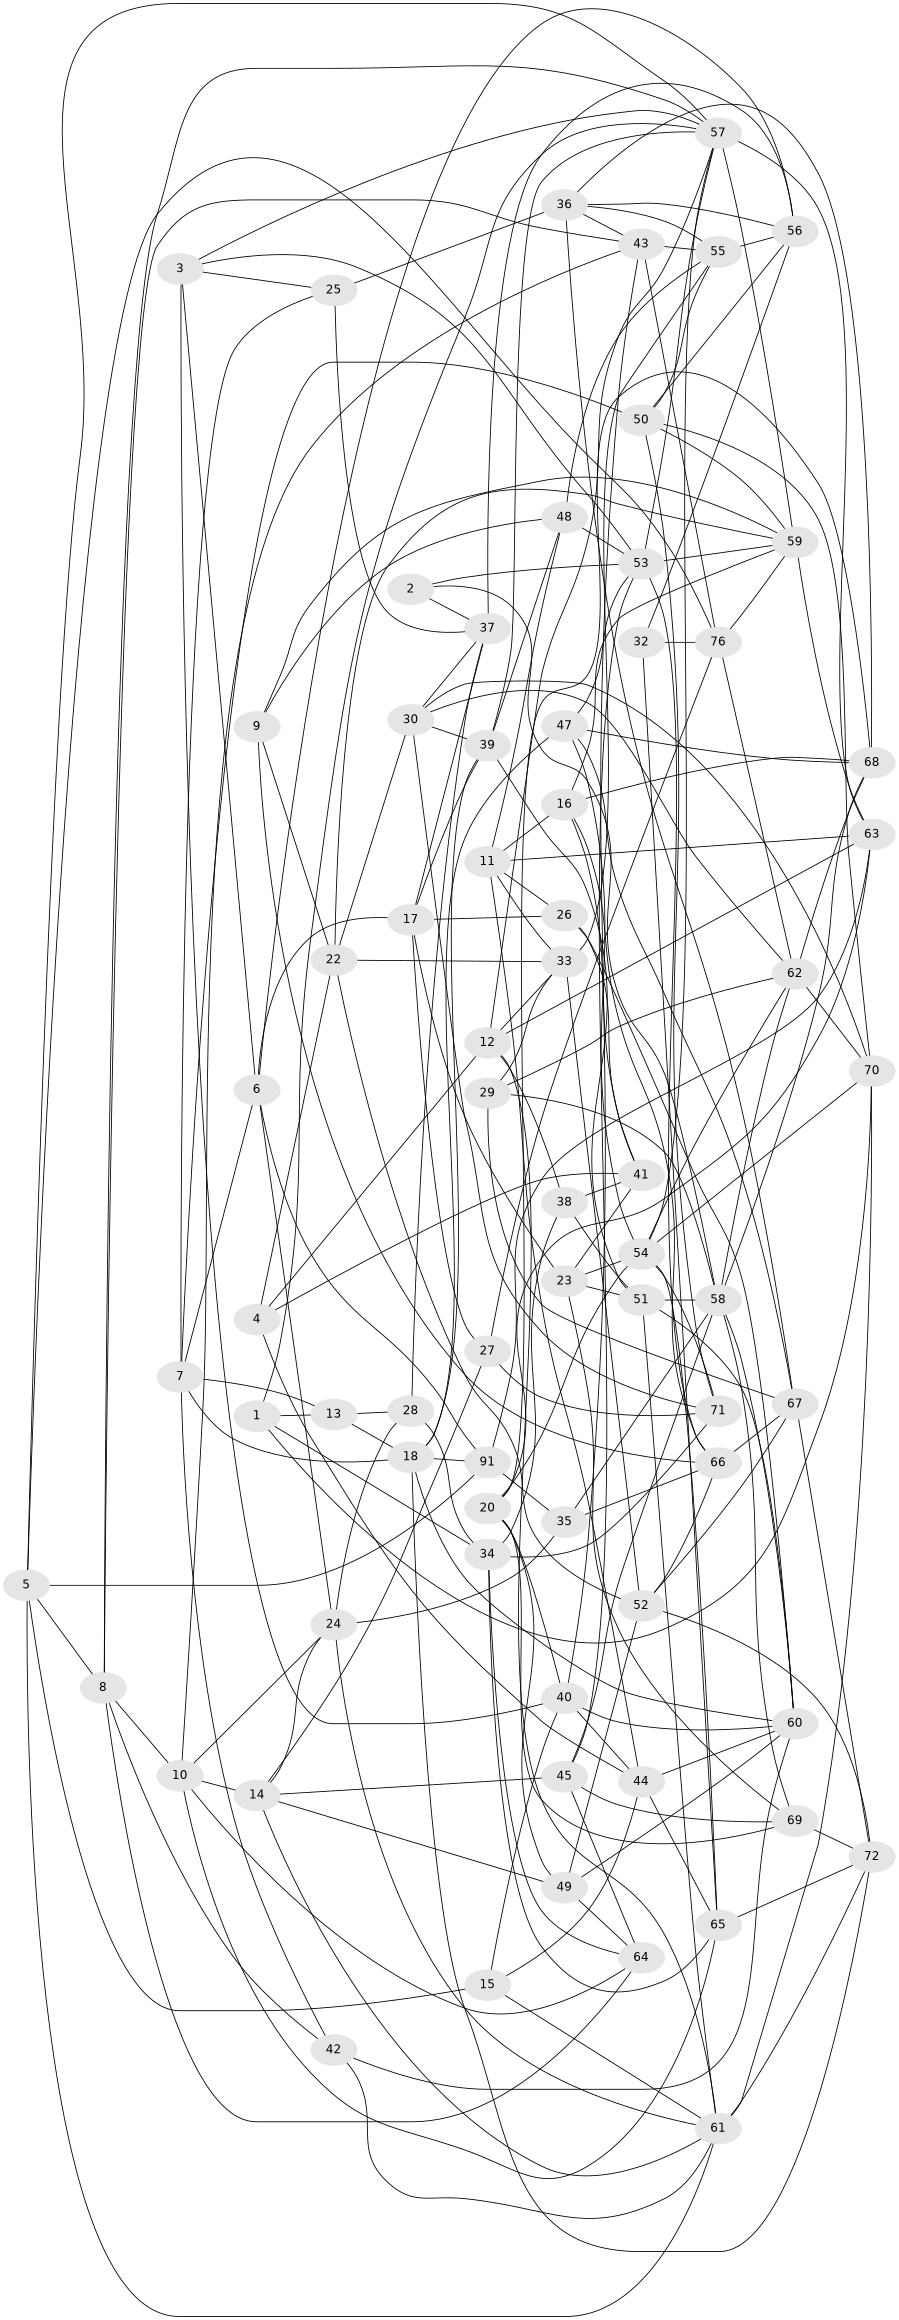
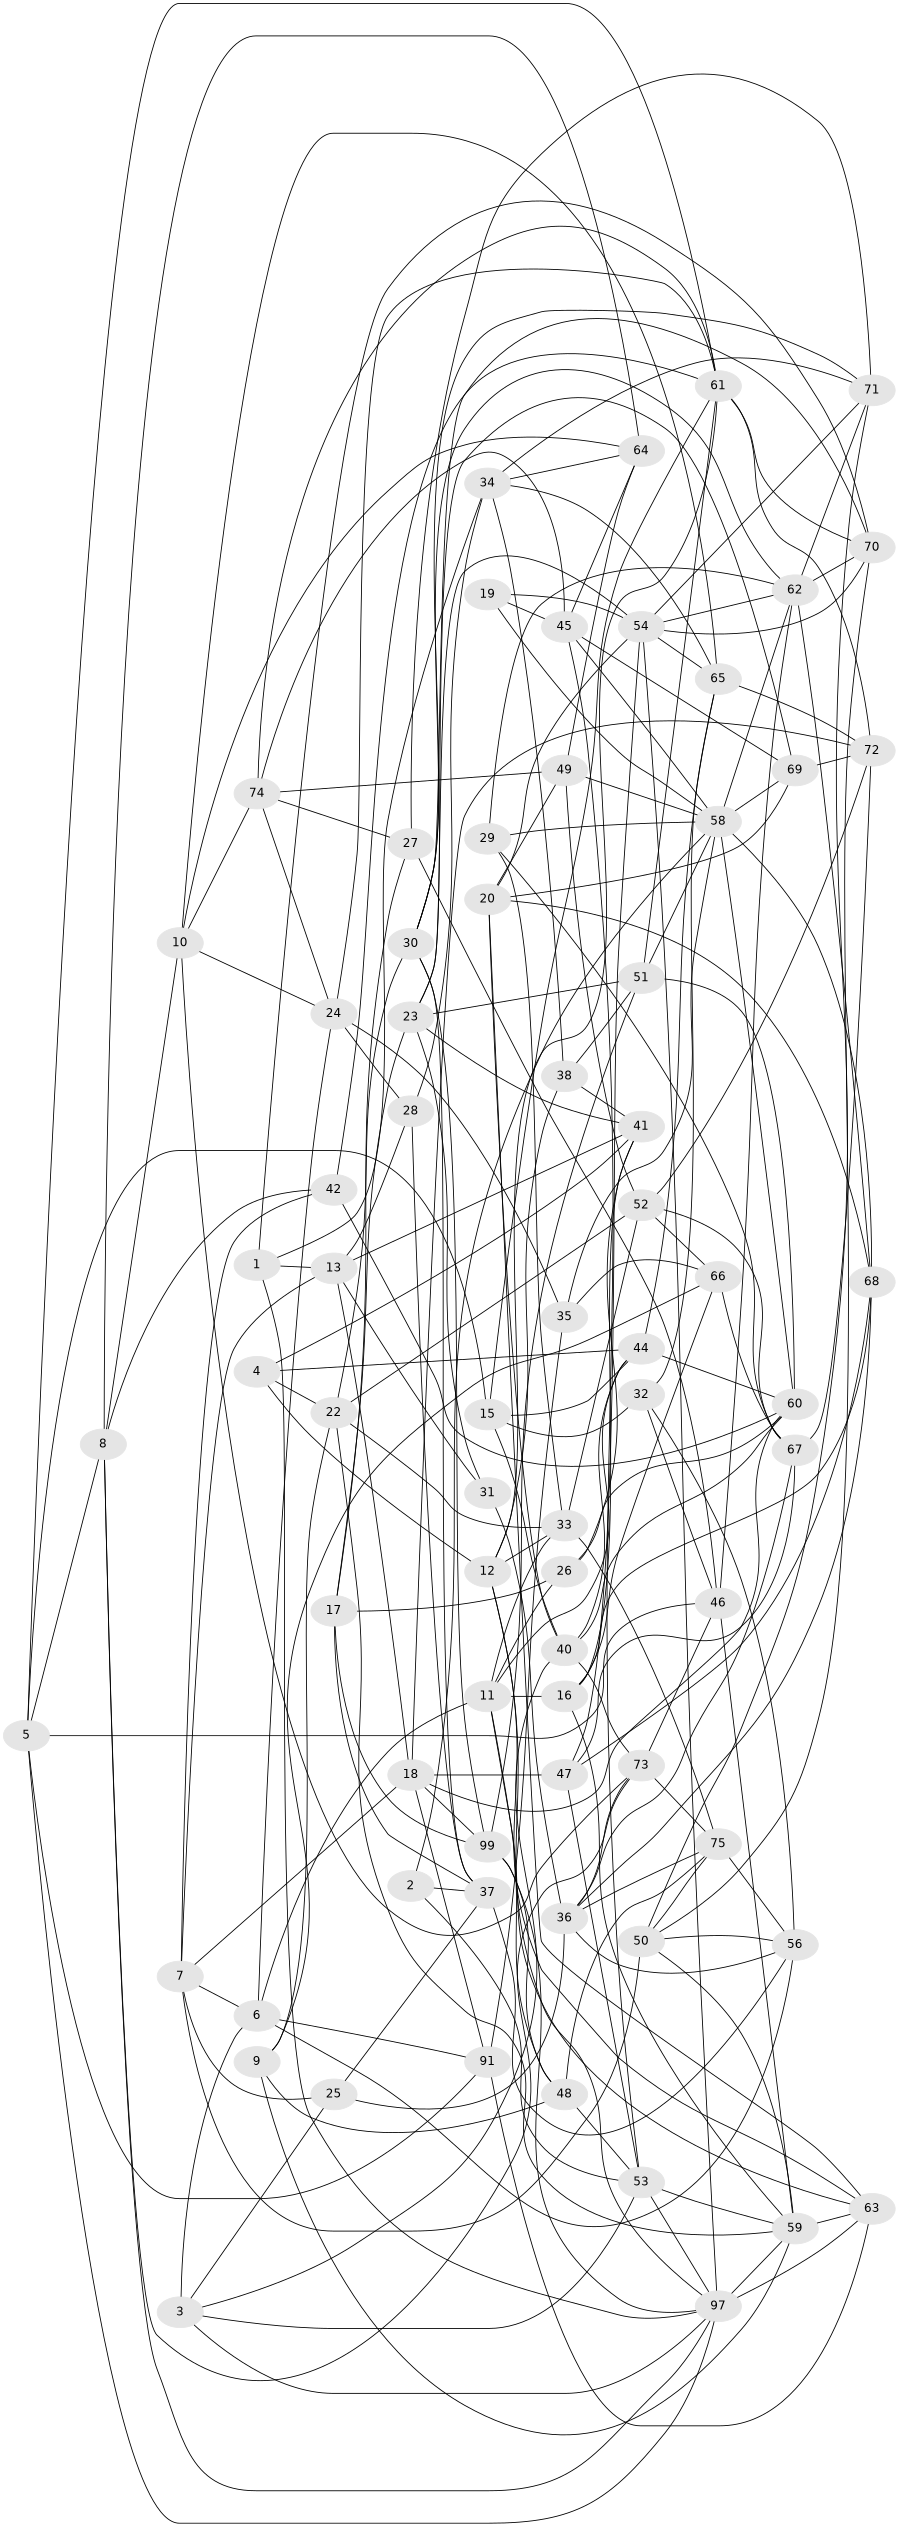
node "57": label "57" -> "97"
node "43": label "43" -> "73"
node "55": label "55" -> "75"
edge "71" -- "62": added
node "19": added
node "76": label "76" -> "46"
node "39": label "39" -> "99"
edge "17" -- "6": now "11" -- "6"
edge "53" -- "66": removed
edge "41" -- "13": added
edge "32" -- "15": added
node "31": added
node "14": label "14" -> "74"
edge "60" -- "49": now "58" -- "49"
